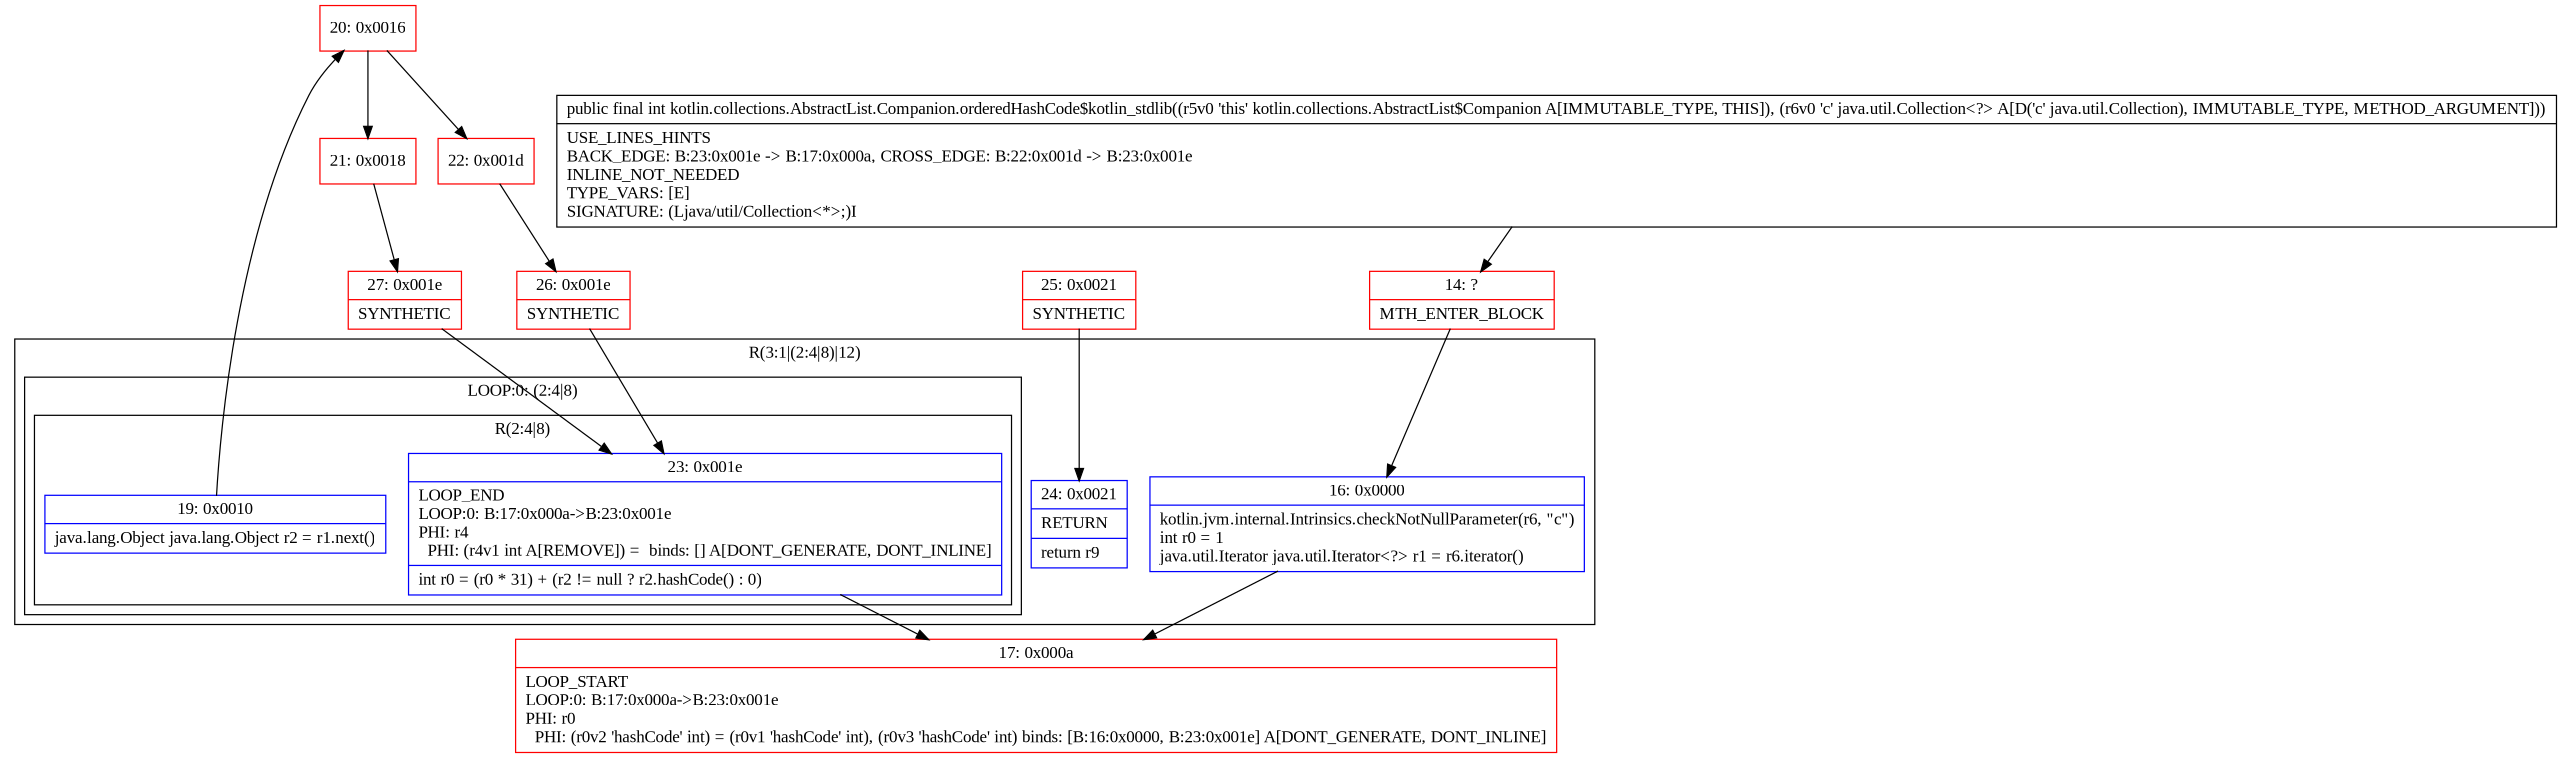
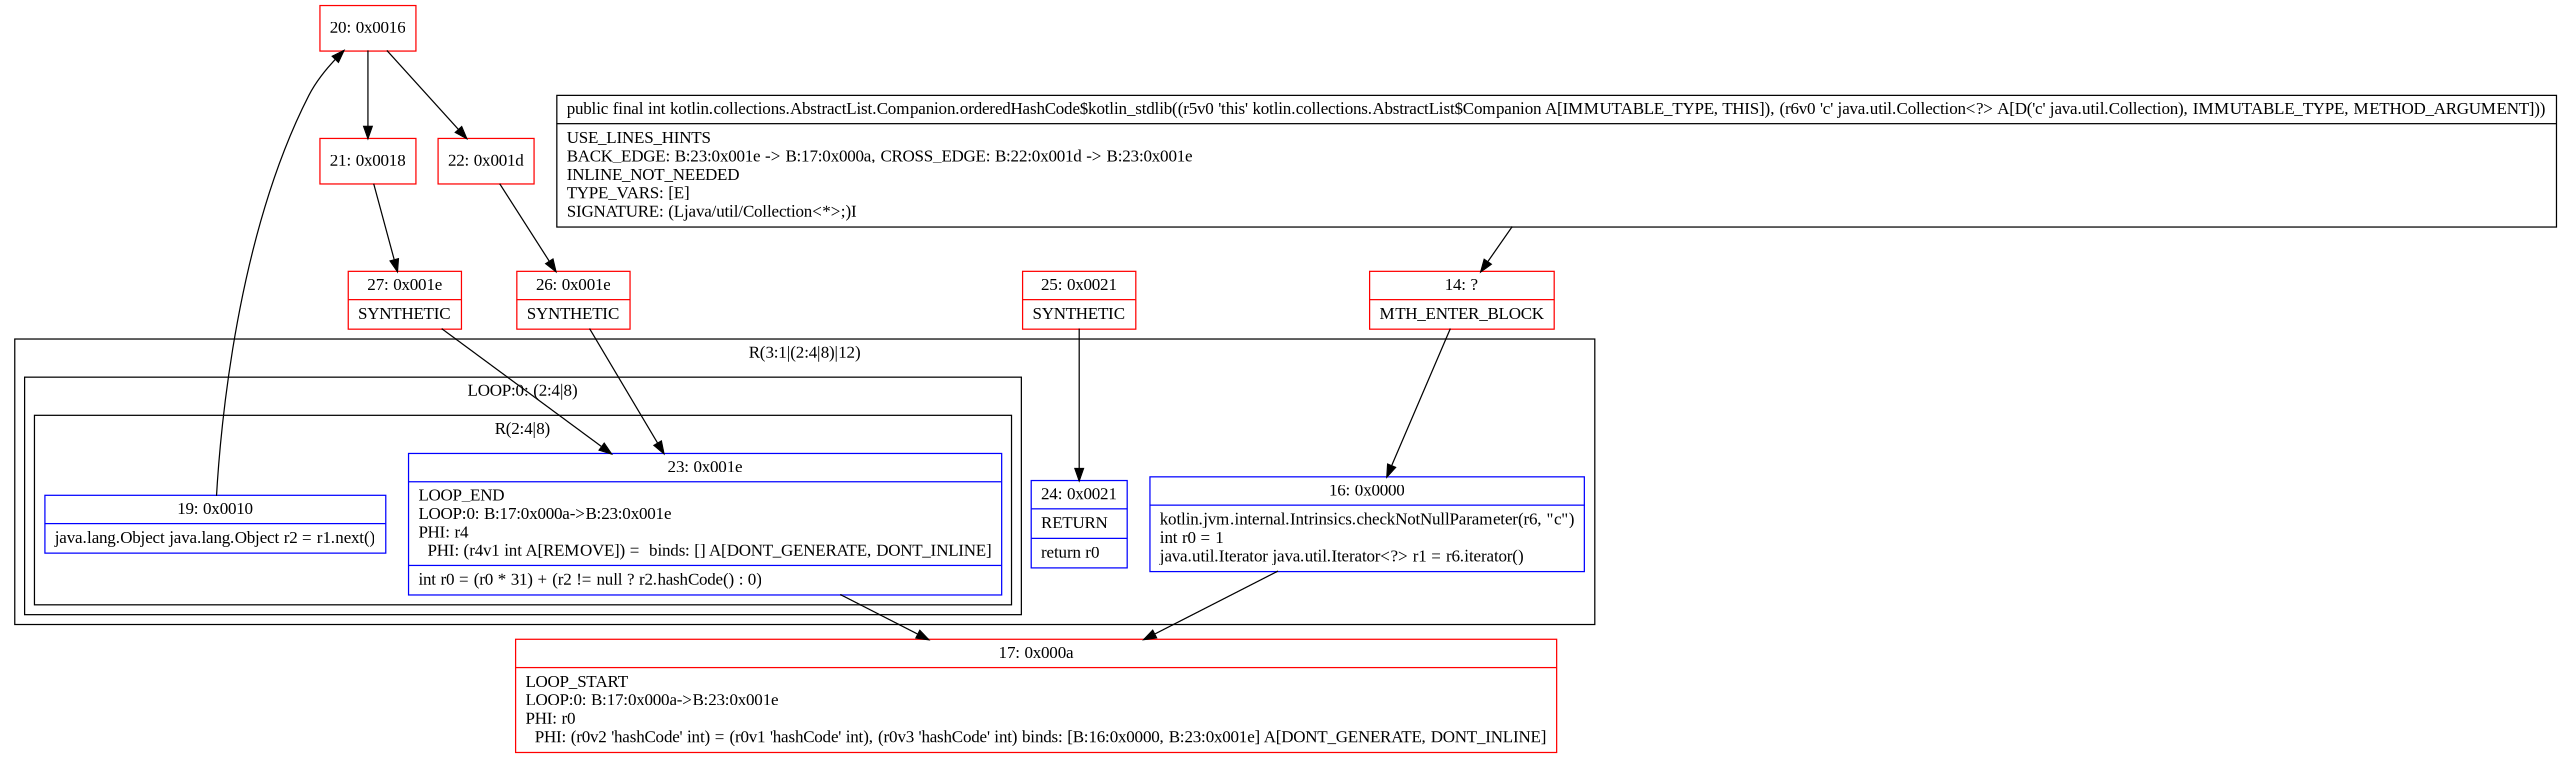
node "24: 0x0021": text "return r9" -> "return r0"
